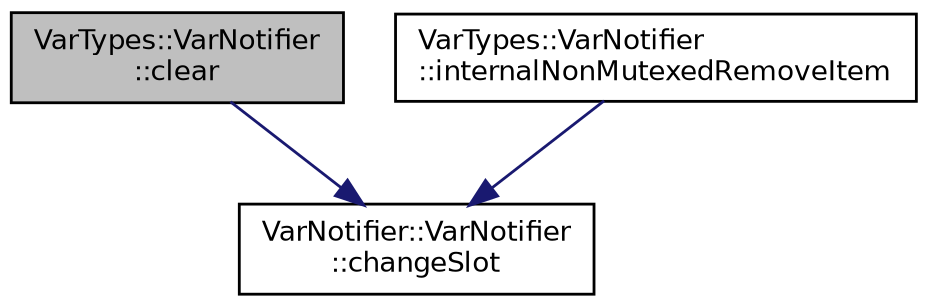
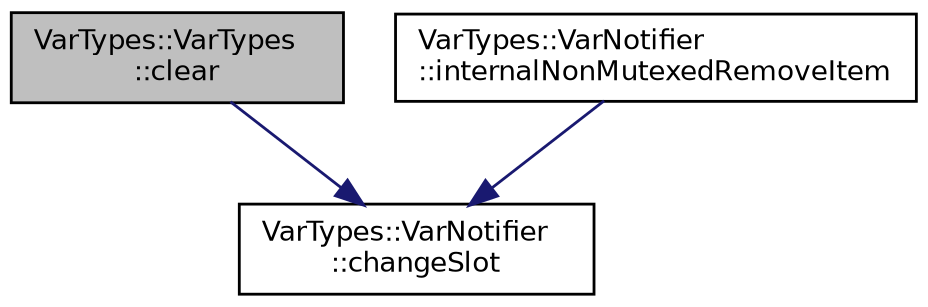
node "VarTypes::VarNotifier ::clear": label "VarTypes::VarNotifier ::clear" -> "VarTypes::VarTypes ::clear"
node "VarNotifier::VarNotifier ::changeSlot": label "VarNotifier::VarNotifier ::changeSlot" -> "VarTypes::VarNotifier ::changeSlot"
